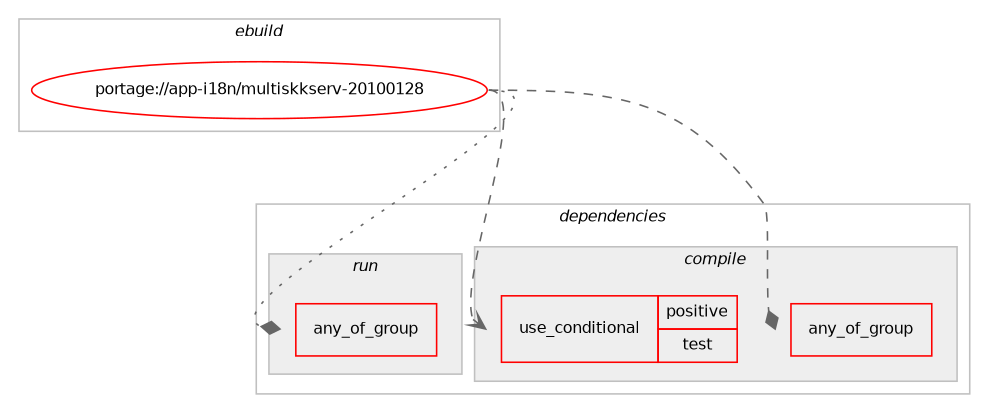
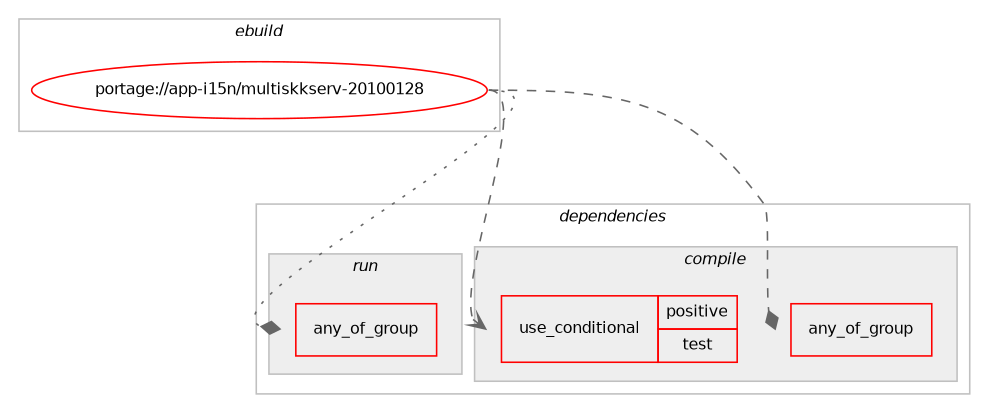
node "portage://app-i18n/multiskkserv-20100128": label "portage://app-i18n/multiskkserv-20100128" -> "portage://app-i15n/multiskkserv-20100128"
